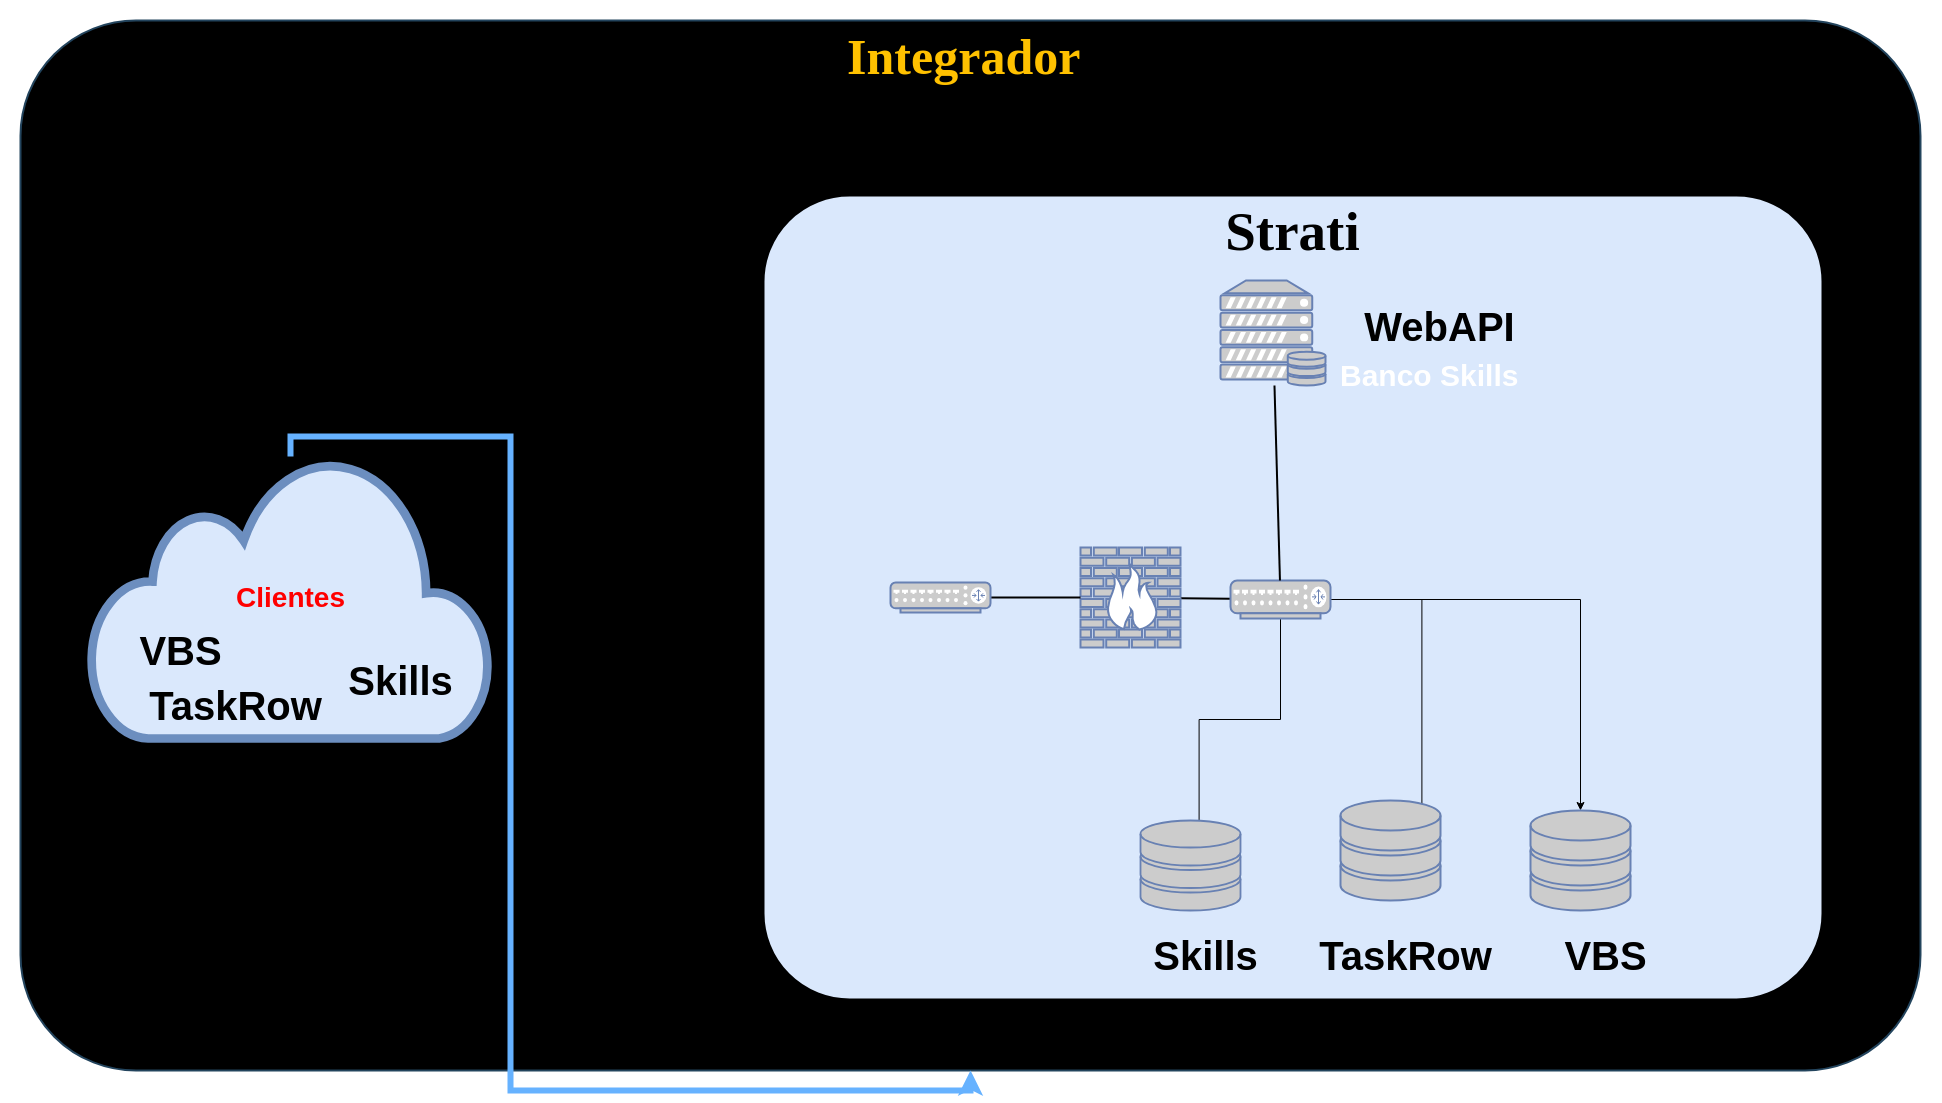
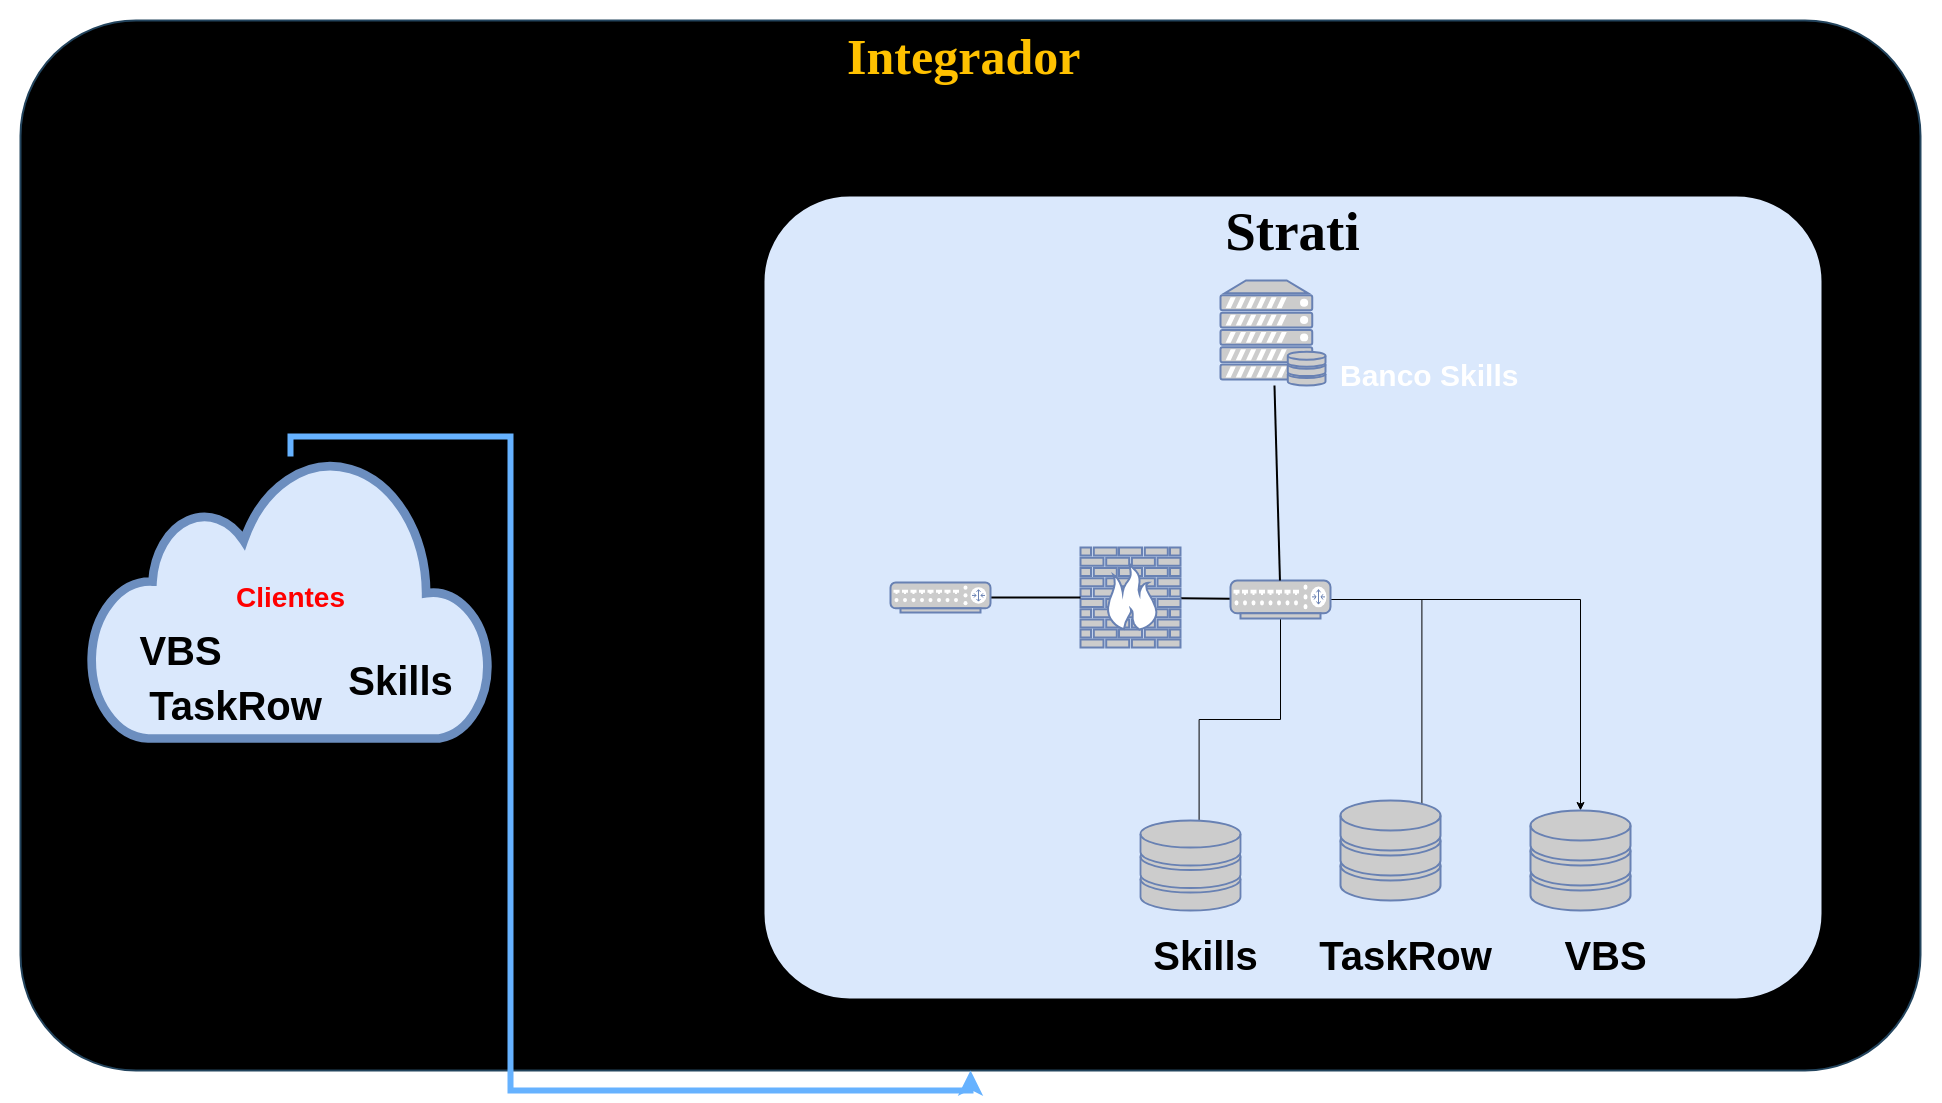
node "WebAPI": removed
